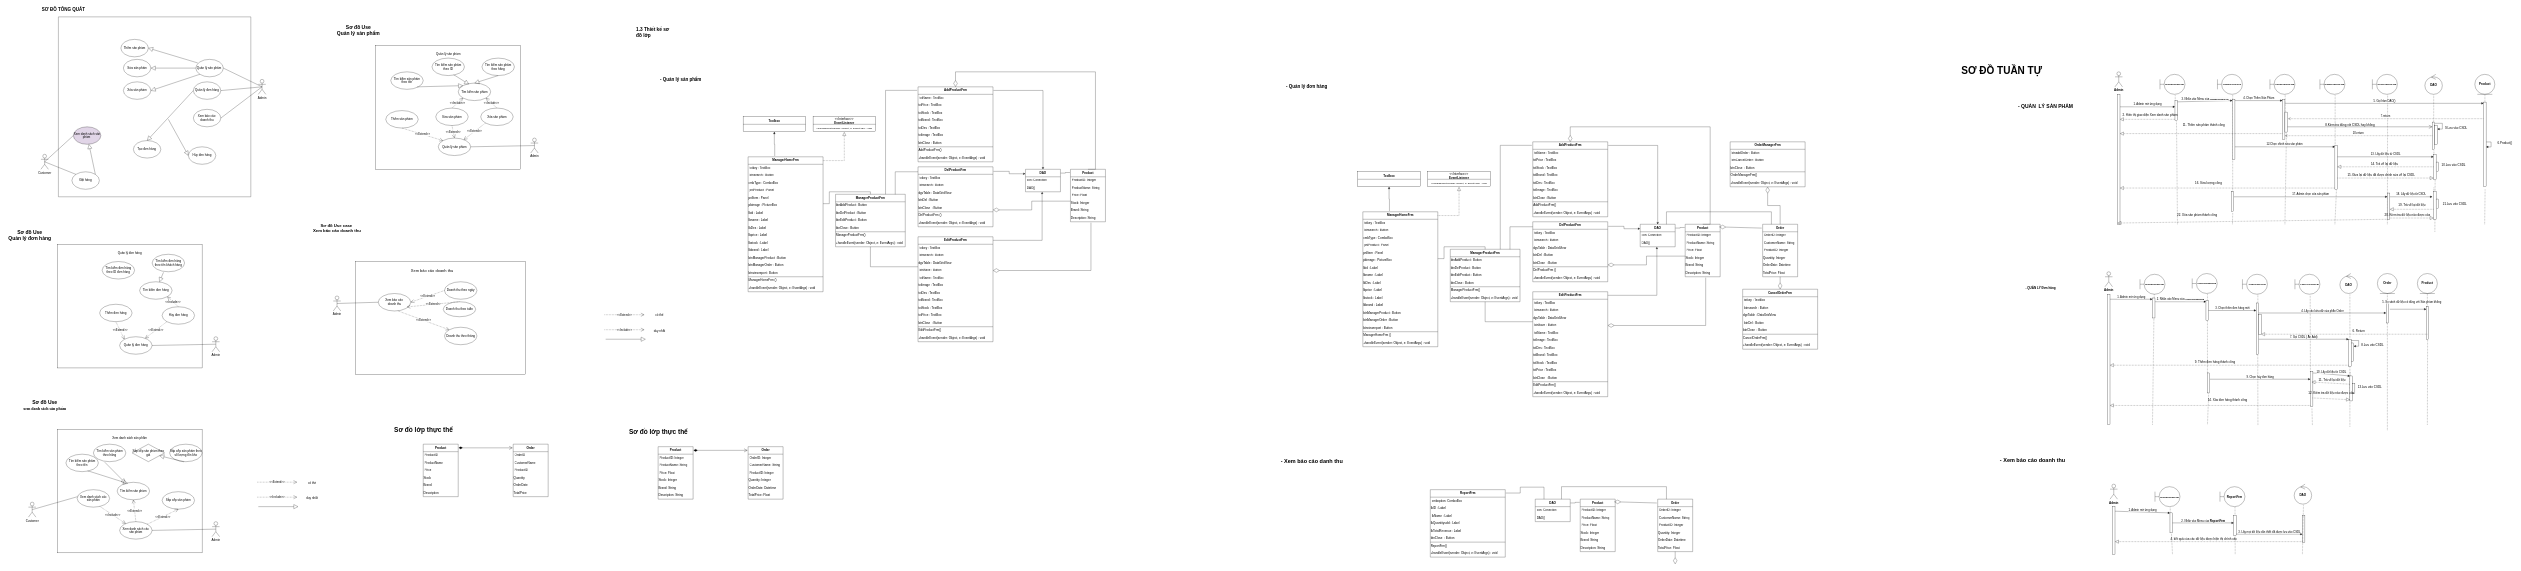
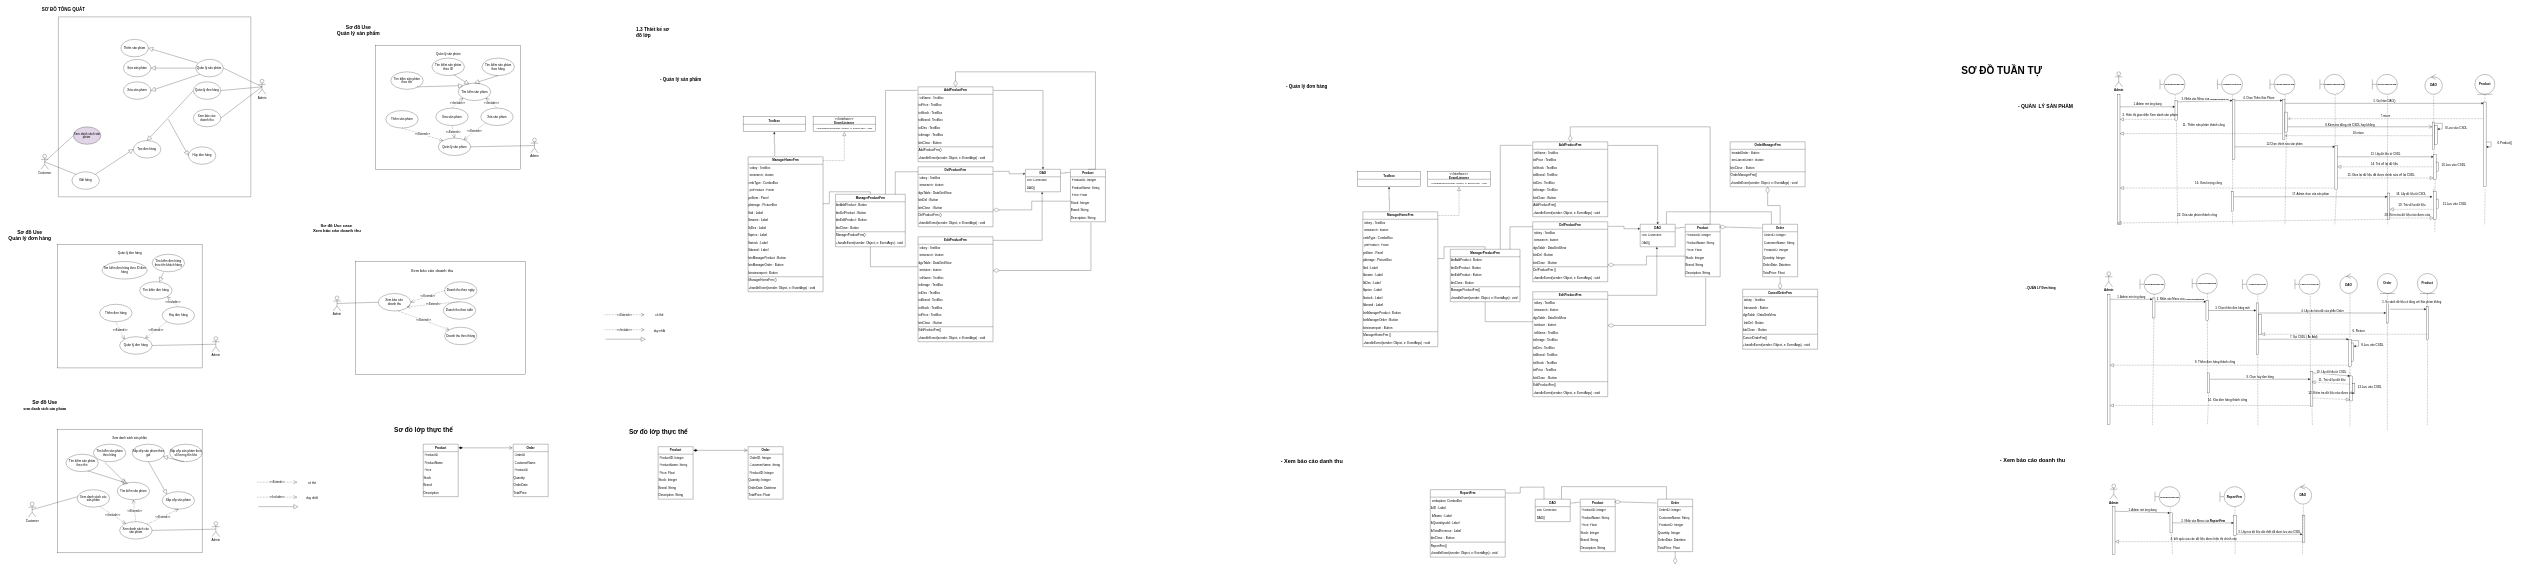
edge "Đặt hàng" -> "Xem danh sách sản phẩm": now "Đặt hàng" -> "Tạo đơn hàng"
node "Tìm kiếm đơn hàng theo ID đơn hàng": size 33x18 -> 45x18
node "Doanh thu theo tuần": size 33x15 -> 33x18
node "Sắp xếp sản phẩm theo giá": shape diamond -> ellipse
edge "Sắp xếp sản phẩm theo giá" -> "Sắp xếp sản phẩm": added
